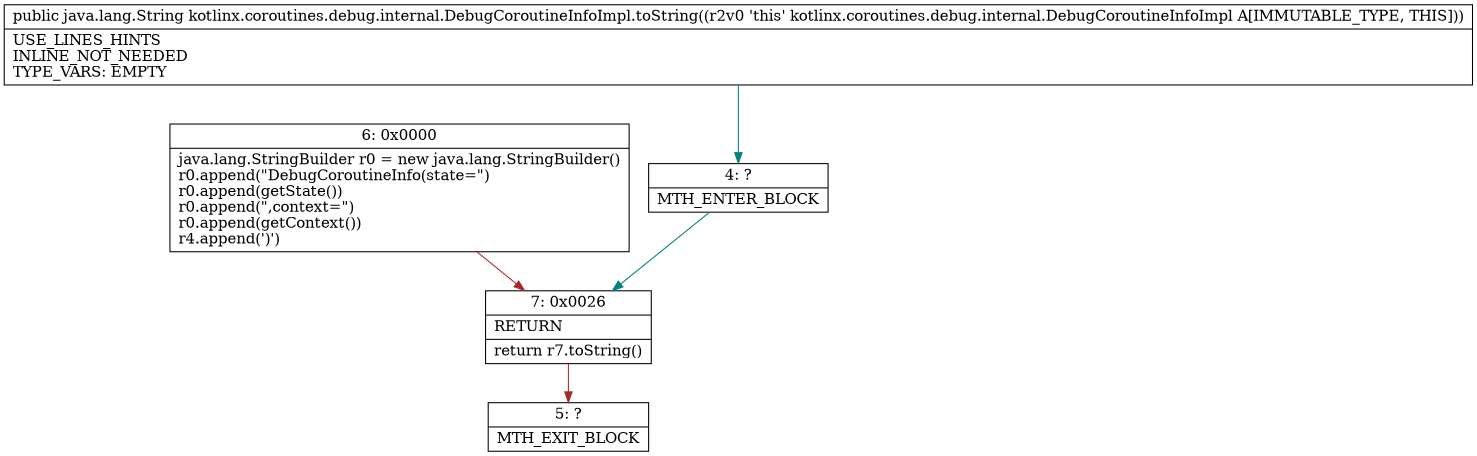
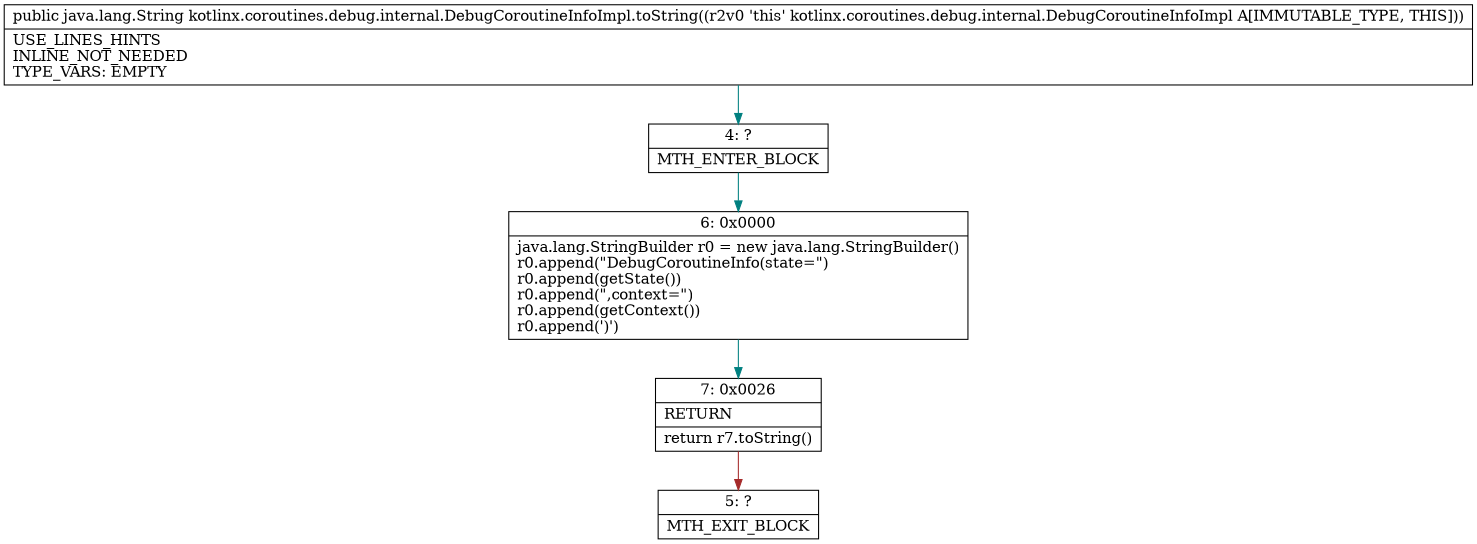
node "6: 0x0000": text "r4.append(')')" -> "r0.append(')')"
edge "4: ?" -> "7: 0x0026": now "4: ?" -> "6: 0x0000"
edge "6: 0x0000" -> "7: 0x0026": color brown -> teal
